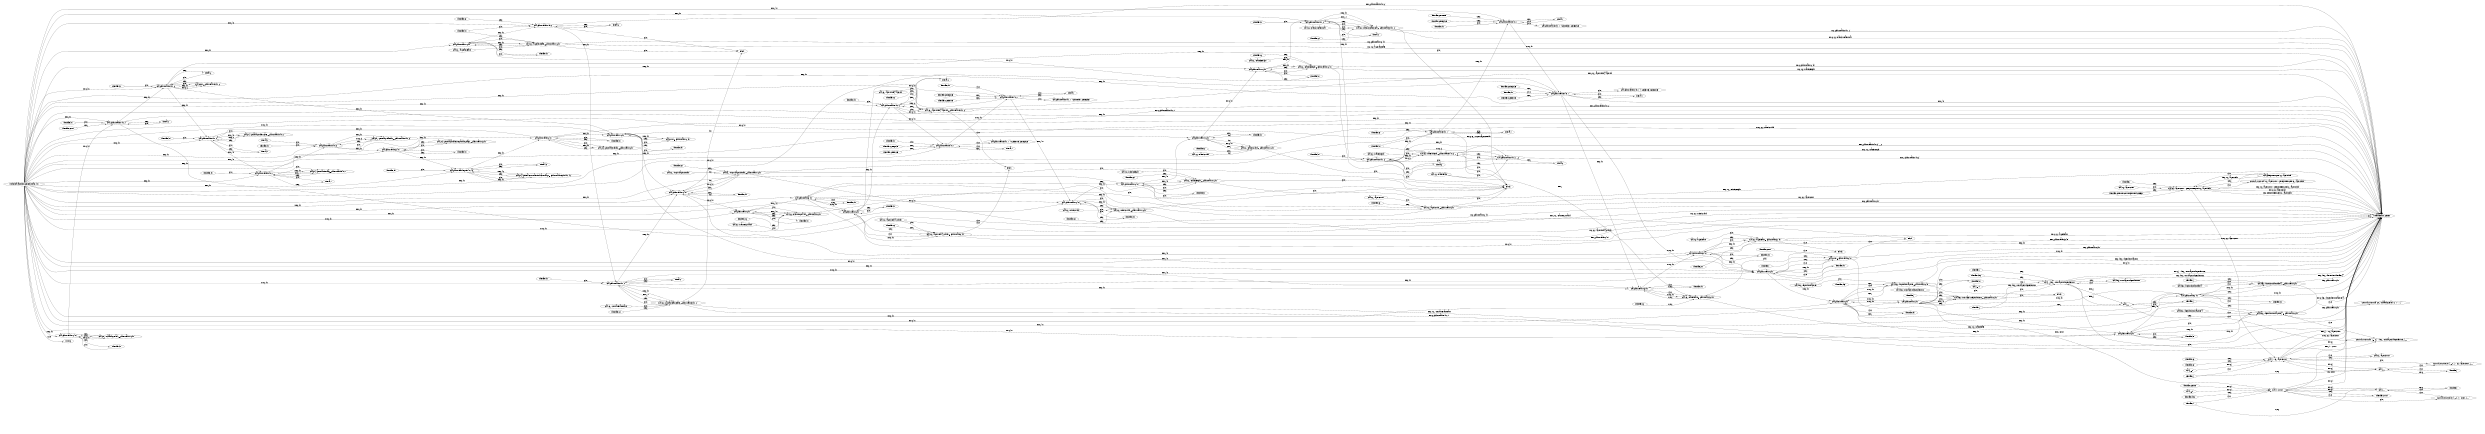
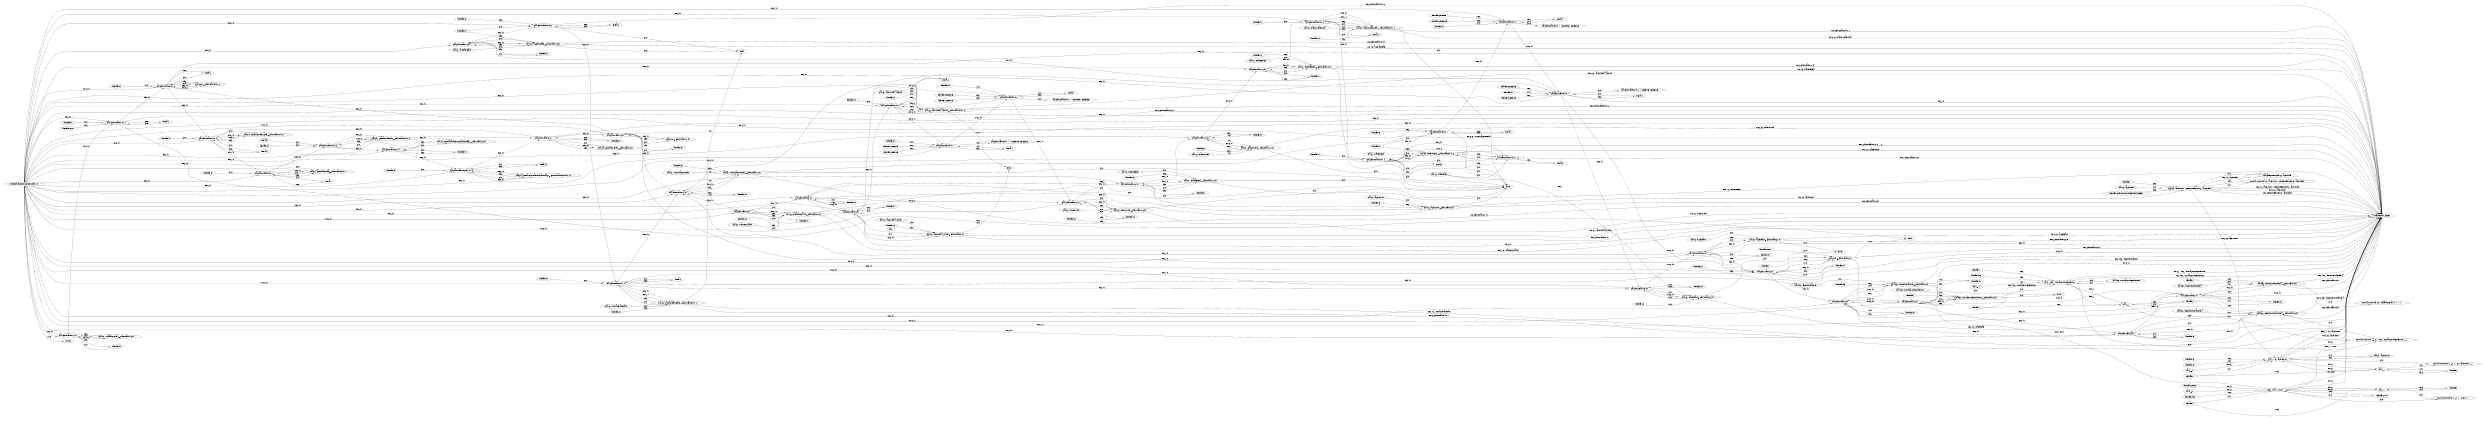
edge "(Call,op->layers_info[j].ptl_idx)" -> "(MethodReturn,GF_Err)": now "(Call,op->max_temporal_id = gf_bs_read_u8(bs))" -> "(MethodReturn,GF_Err)"
edge "(Identifier,ptr)" -> "(Call,op->avgBitRate = gf_bs_read_u32(bs))": now "(Identifier,ptr)" -> "(Call,dep->dependent_layerID)"
edge "(Call,i++)" -> "(ControlStructure,for (i = 0; i < count; i++))": reversed
